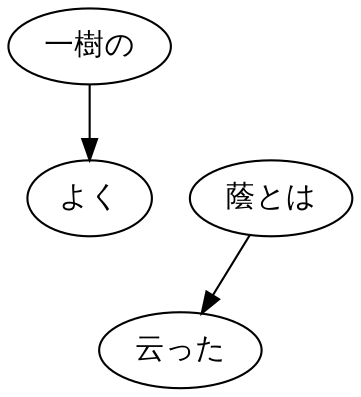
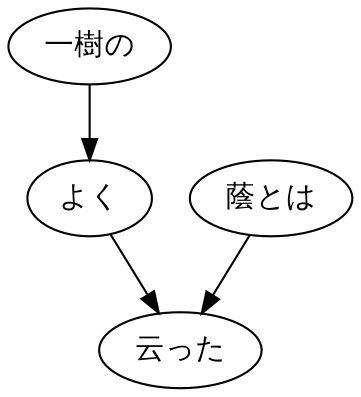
edge "よく" -> "云った": added
